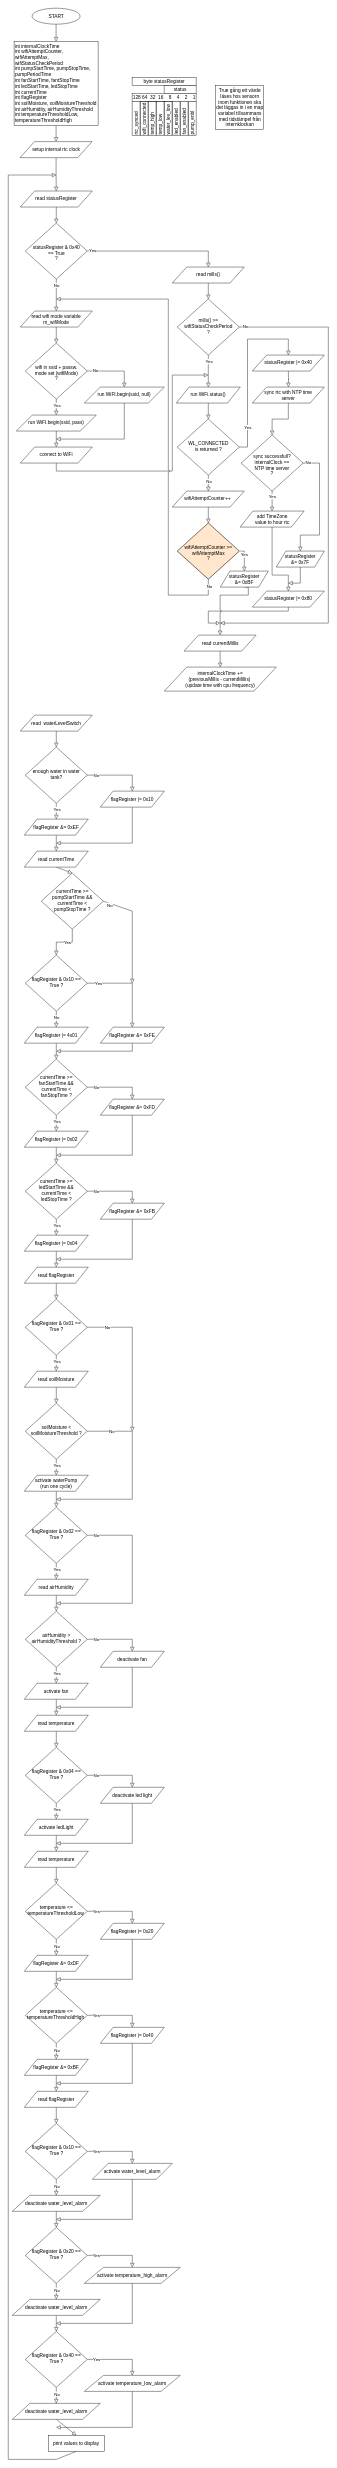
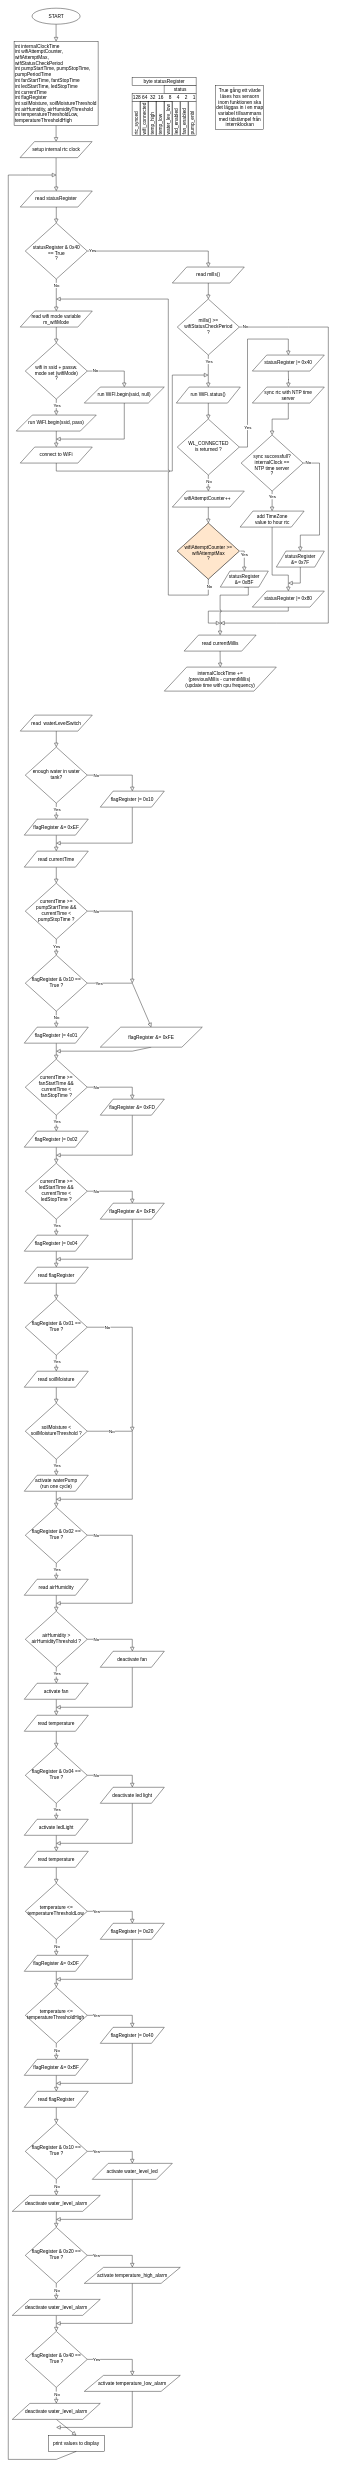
node "currentTime >= pumpStartTime && currentTime < pumpStopTime ?": moved (72, 901) -> (56, 911)
node "flagRegister &= 0xFE": size 64x16 -> 102x20
node "activate water_level_alarm": label "activate water_level_alarm" -> "activate water_level_led"
